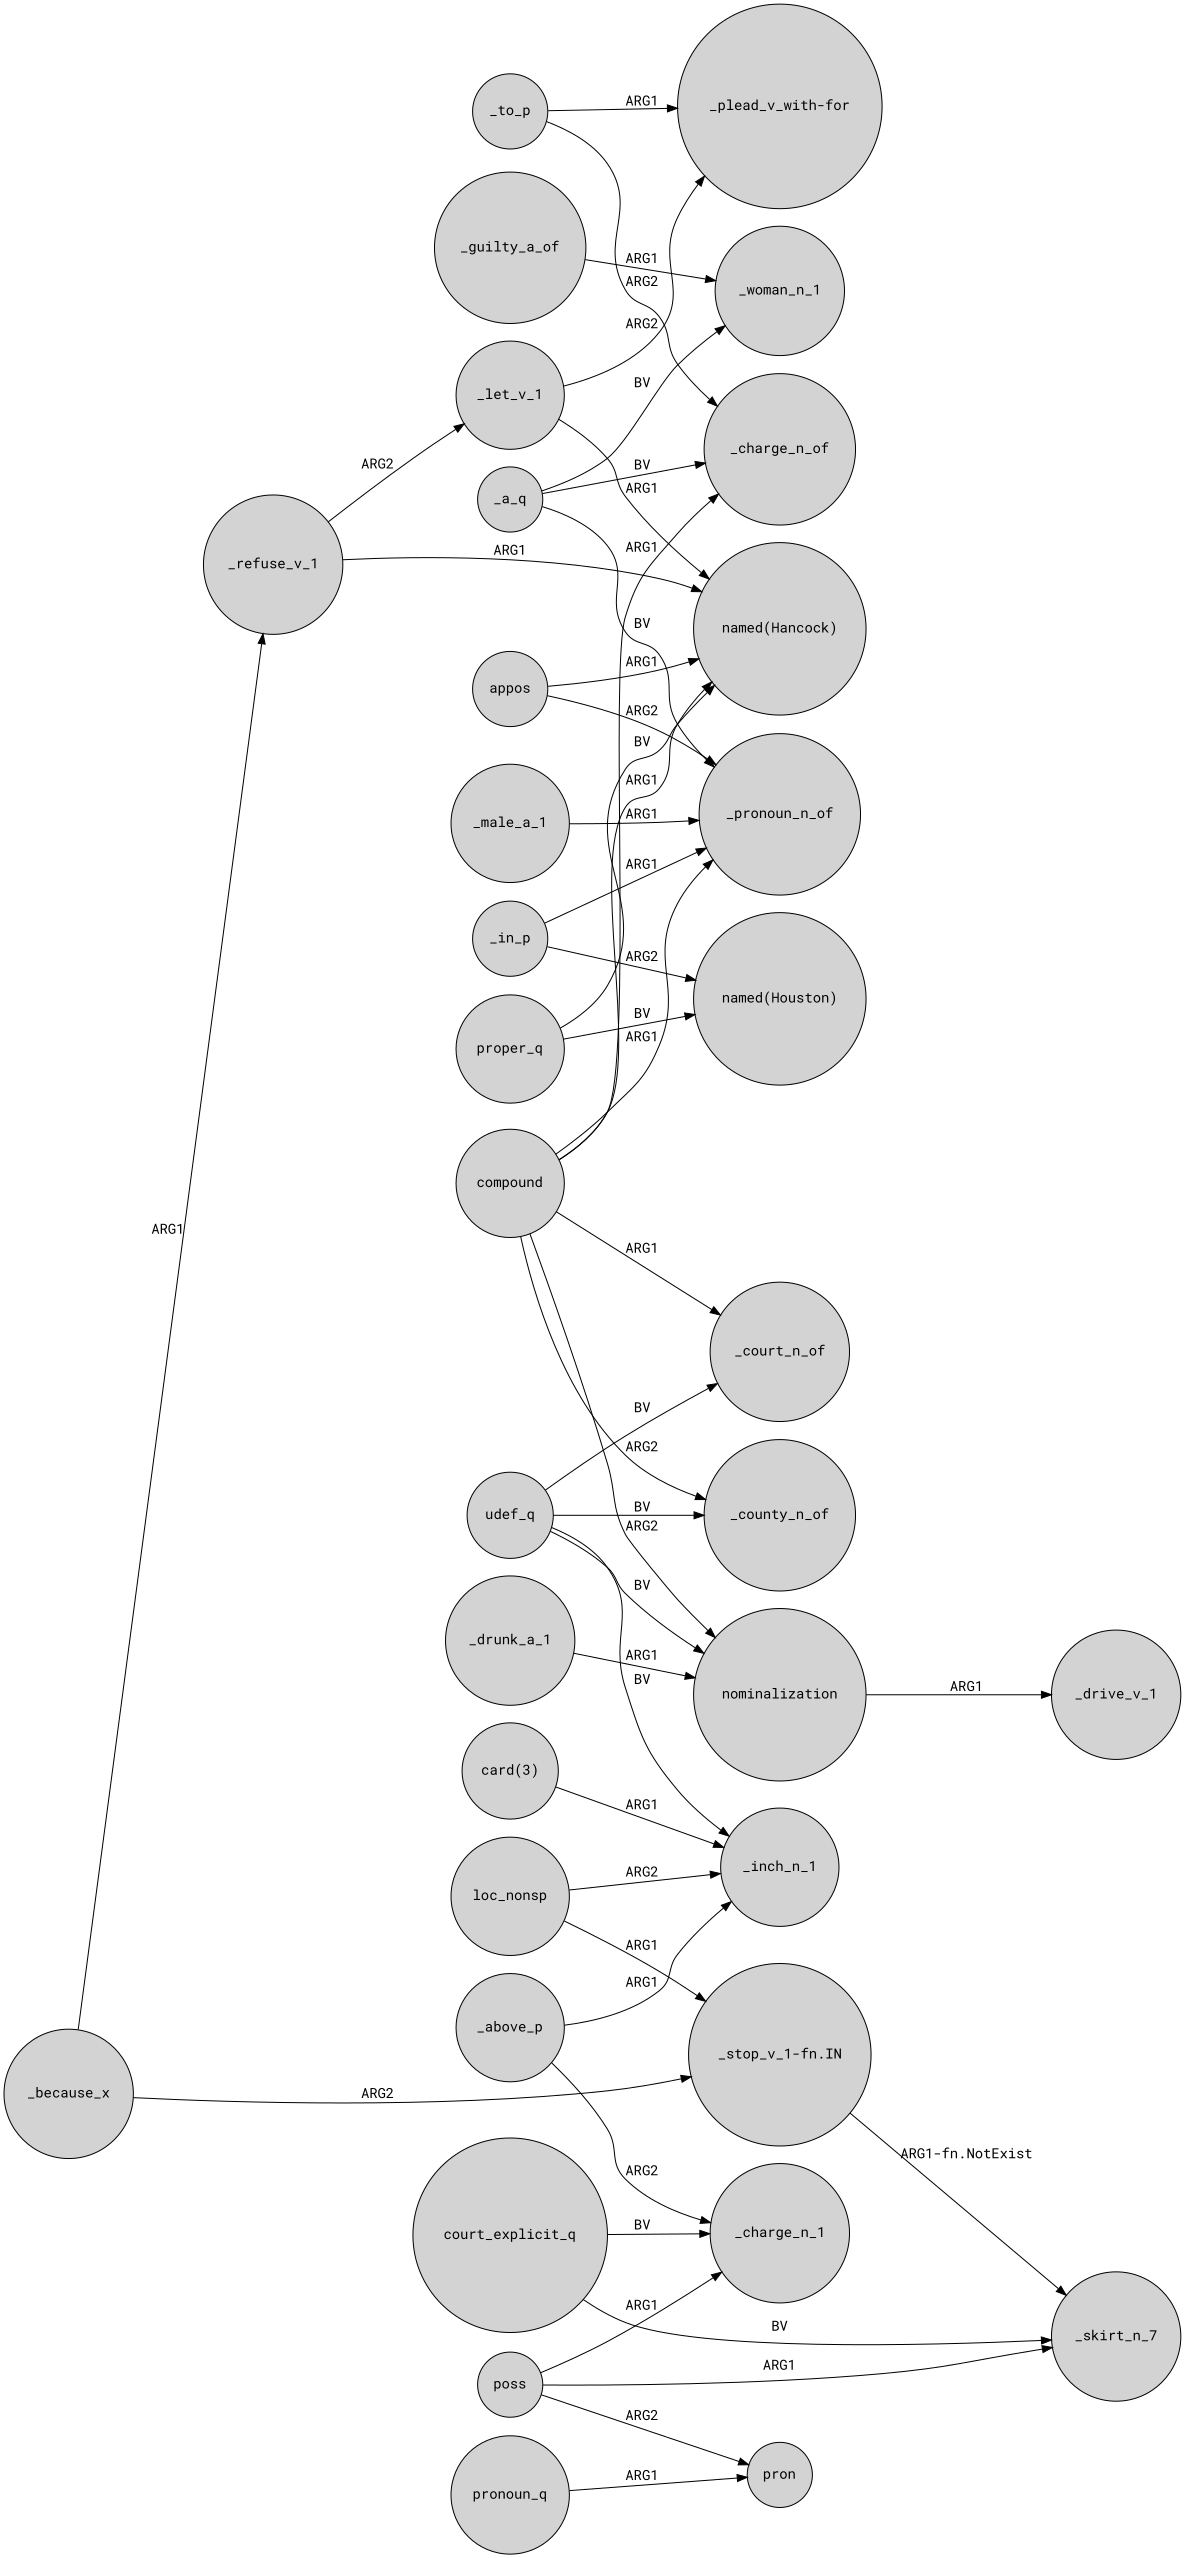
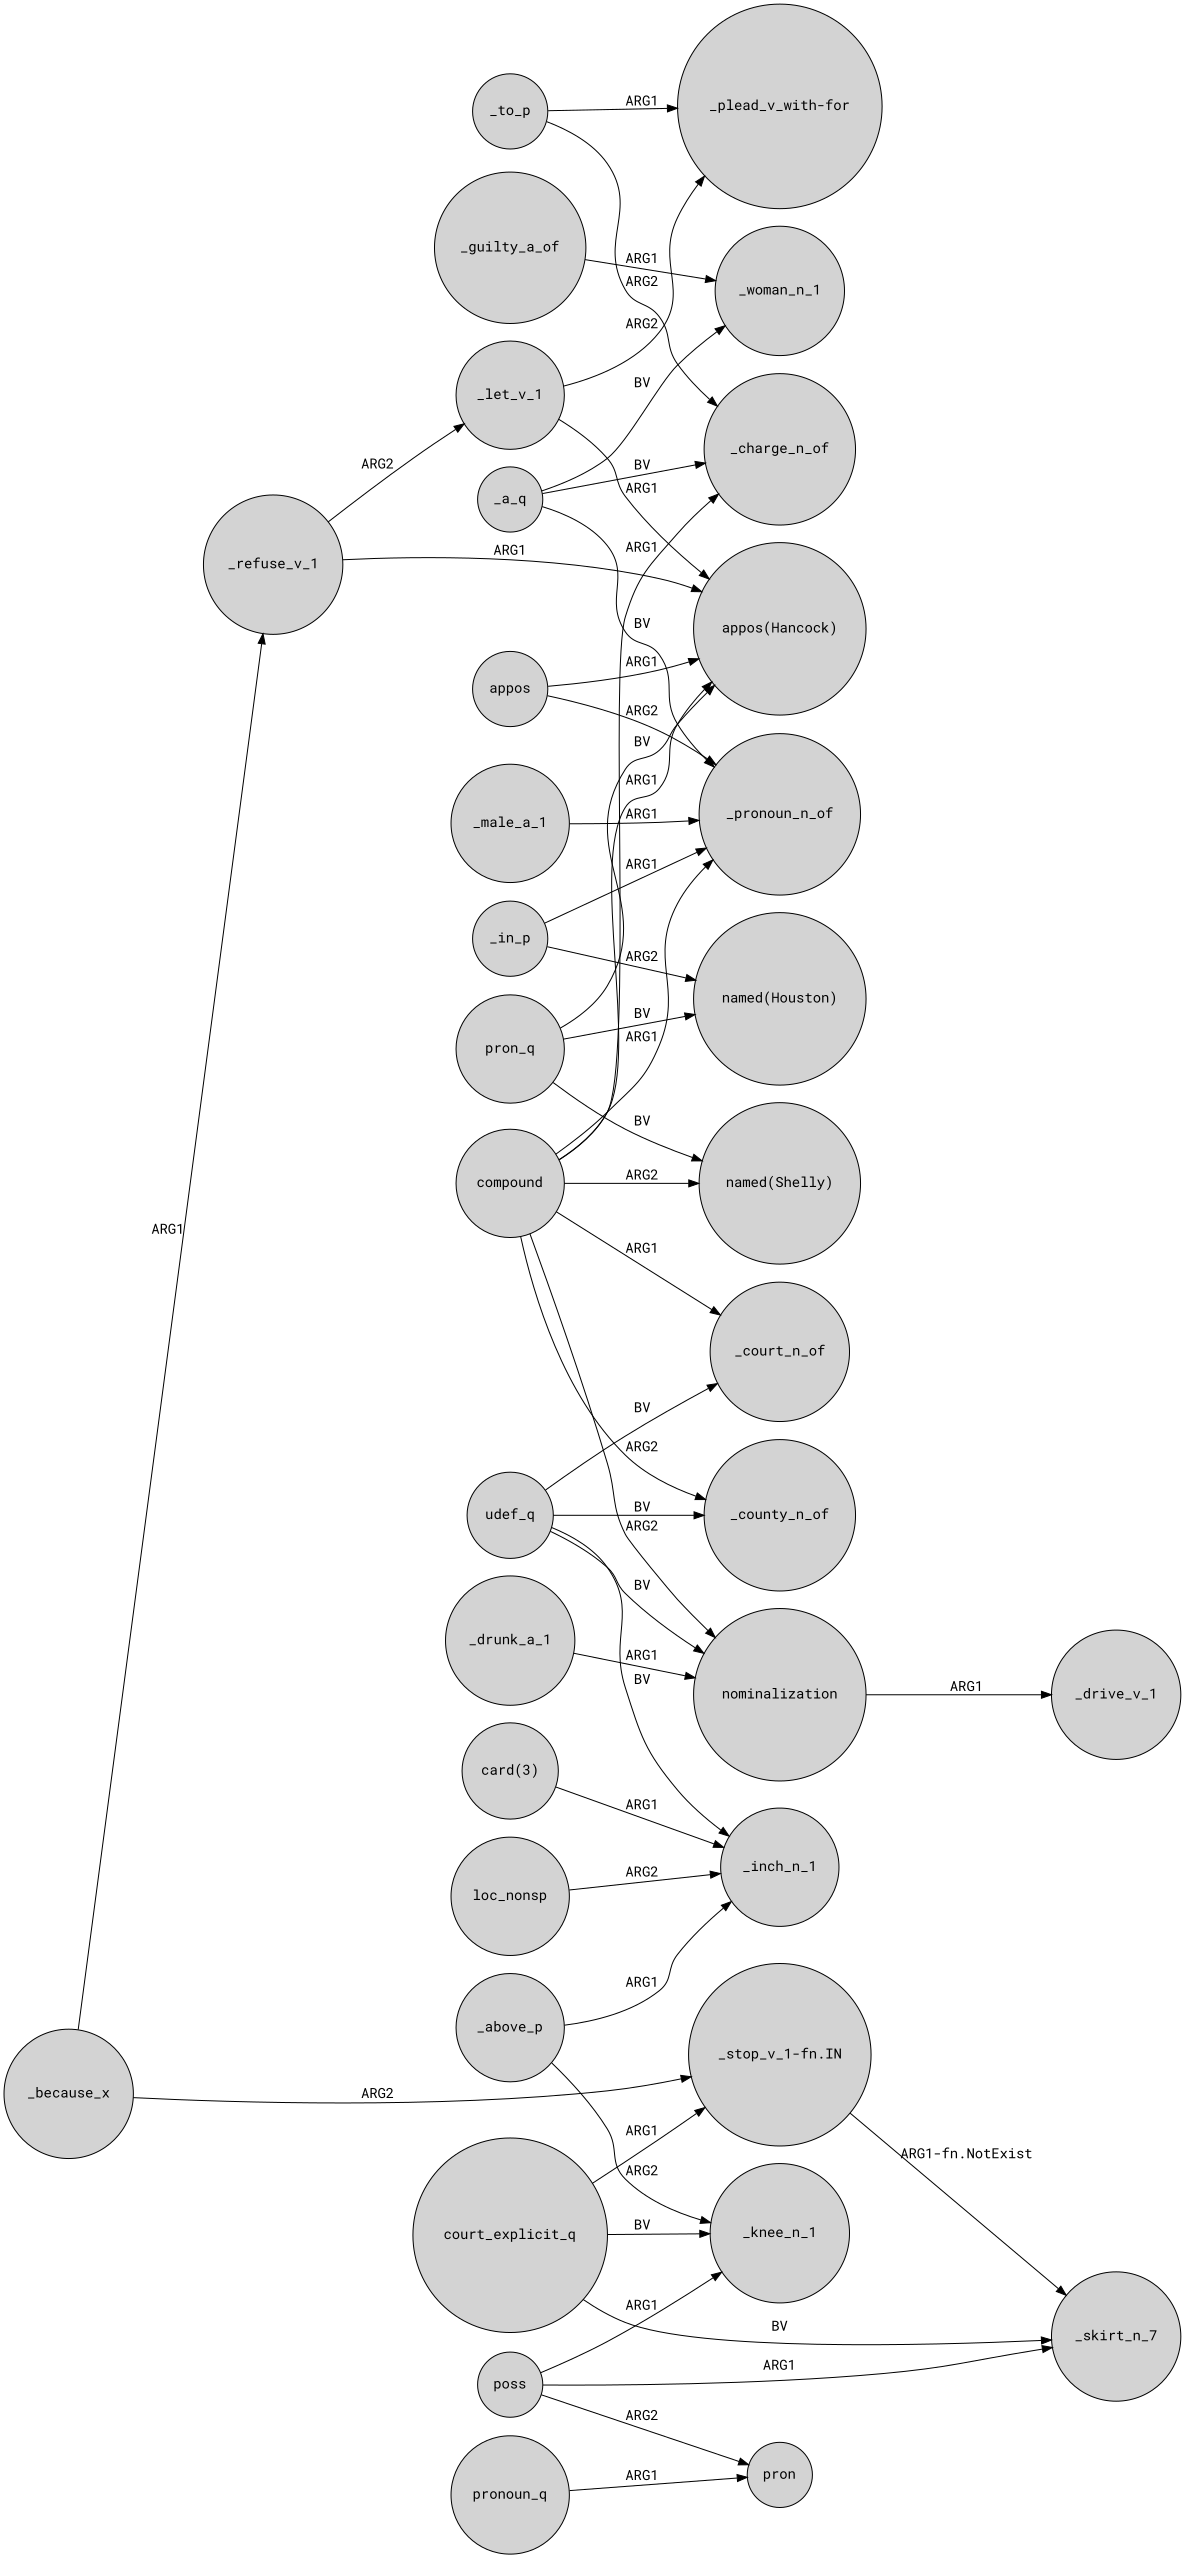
node "named(Hancock)": label "named(Hancock)" -> "appos(Hancock)"
node "proper_q": label "proper_q" -> "pron_q"
node "named(Shelly)": added
edge "loc_nonsp" -> "_stop_v_1-fn.IN": now "court_explicit_q" -> "_stop_v_1-fn.IN"
node "_charge_n_1": label "_charge_n_1" -> "_knee_n_1"
